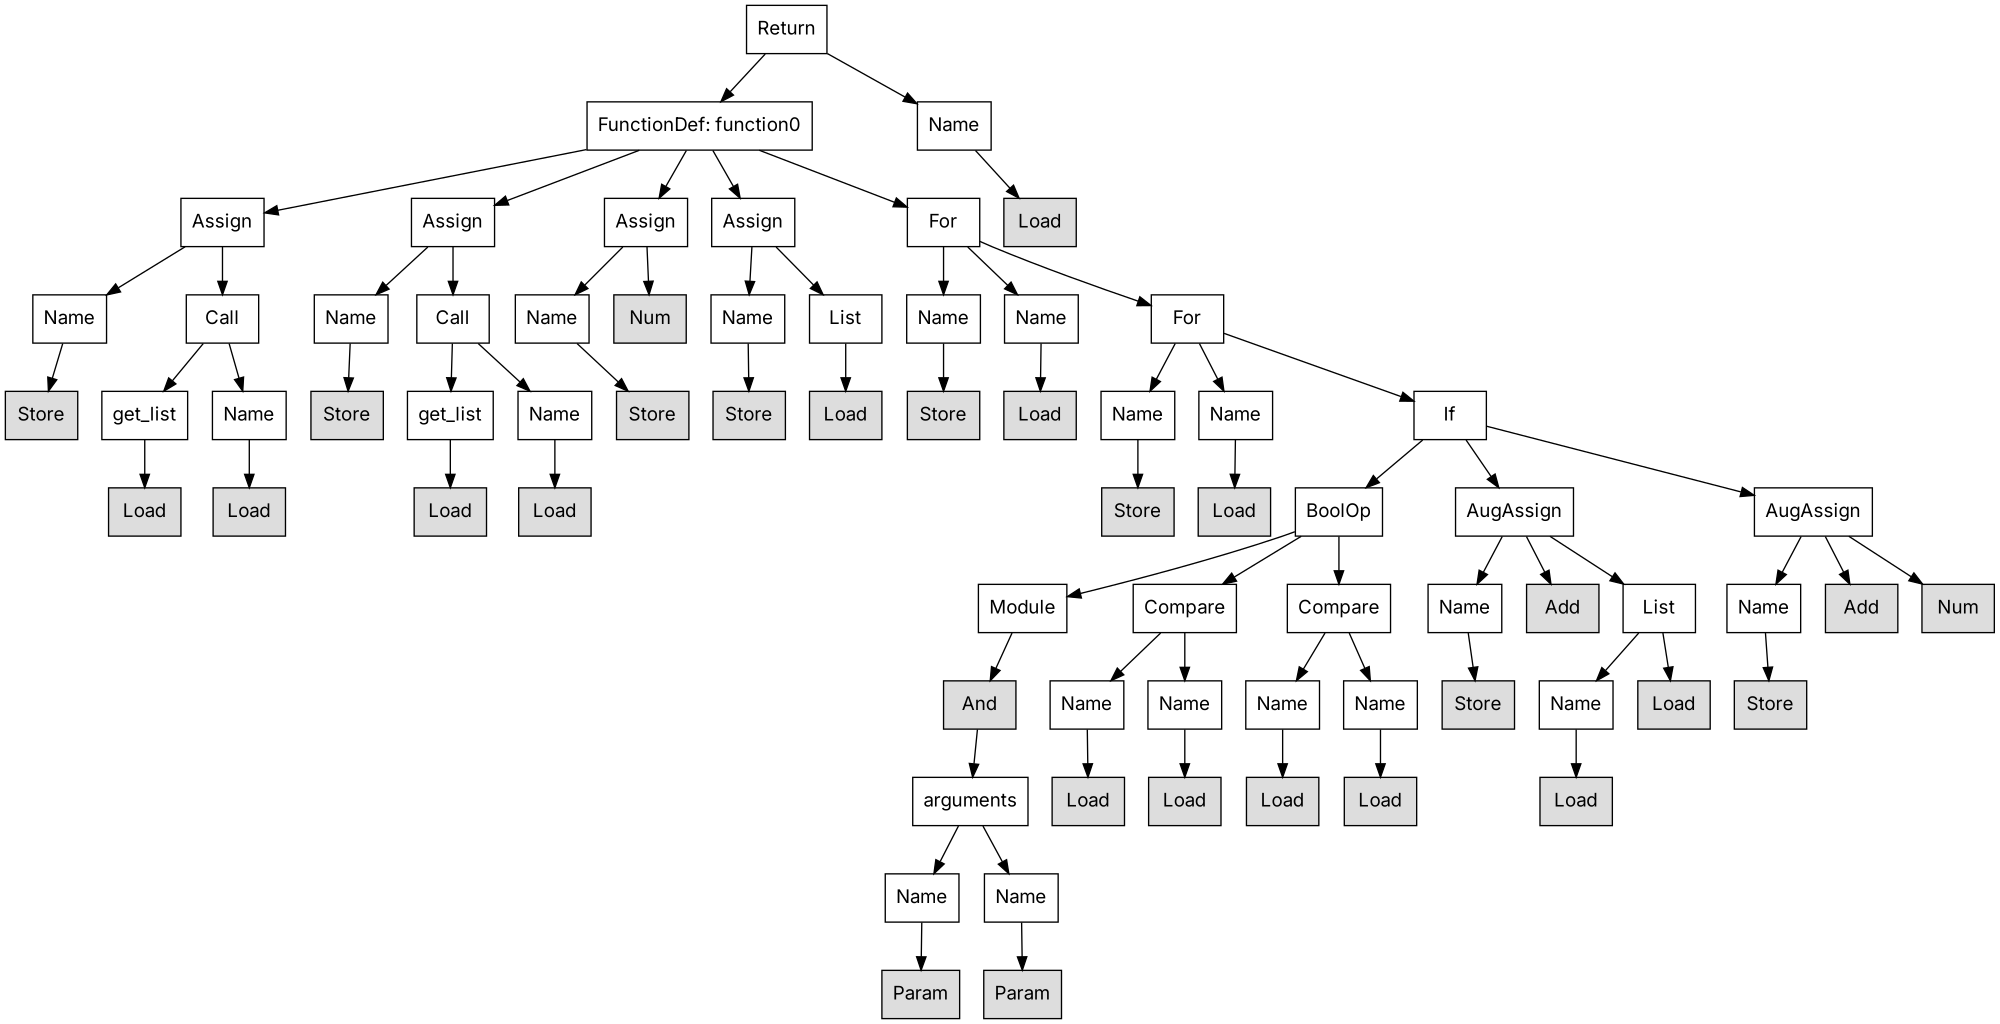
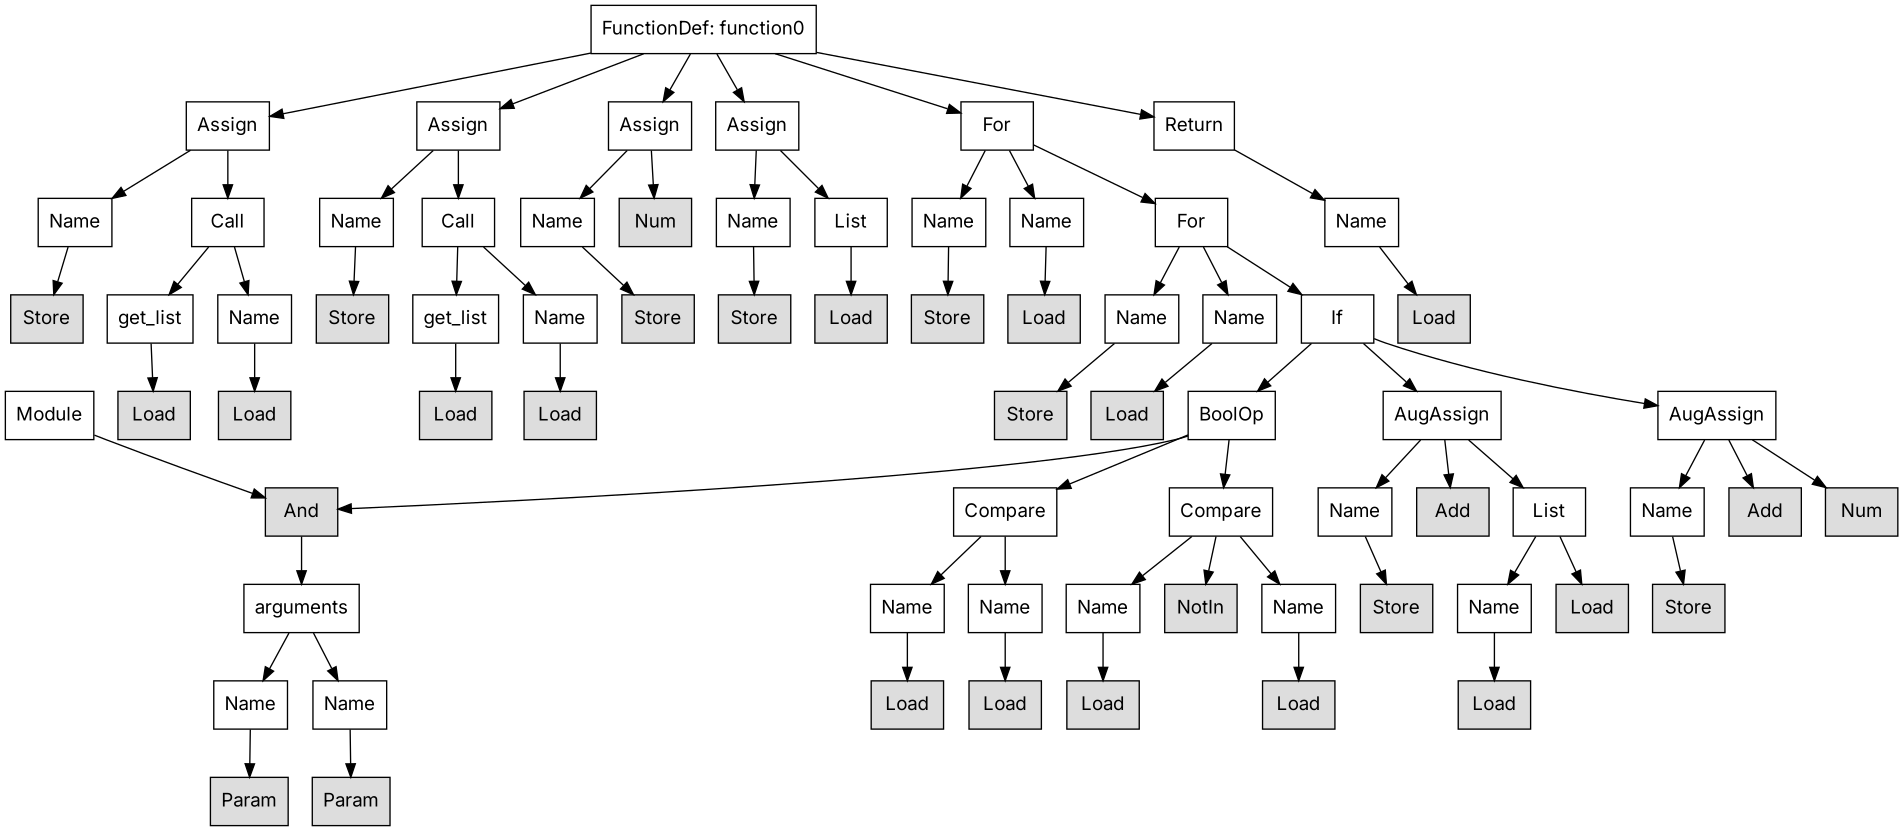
edge "Return" -> "FunctionDef: function0": reversed
edge "BoolOp" -> "Module": now "BoolOp" -> "And"
node "NotIn": added
